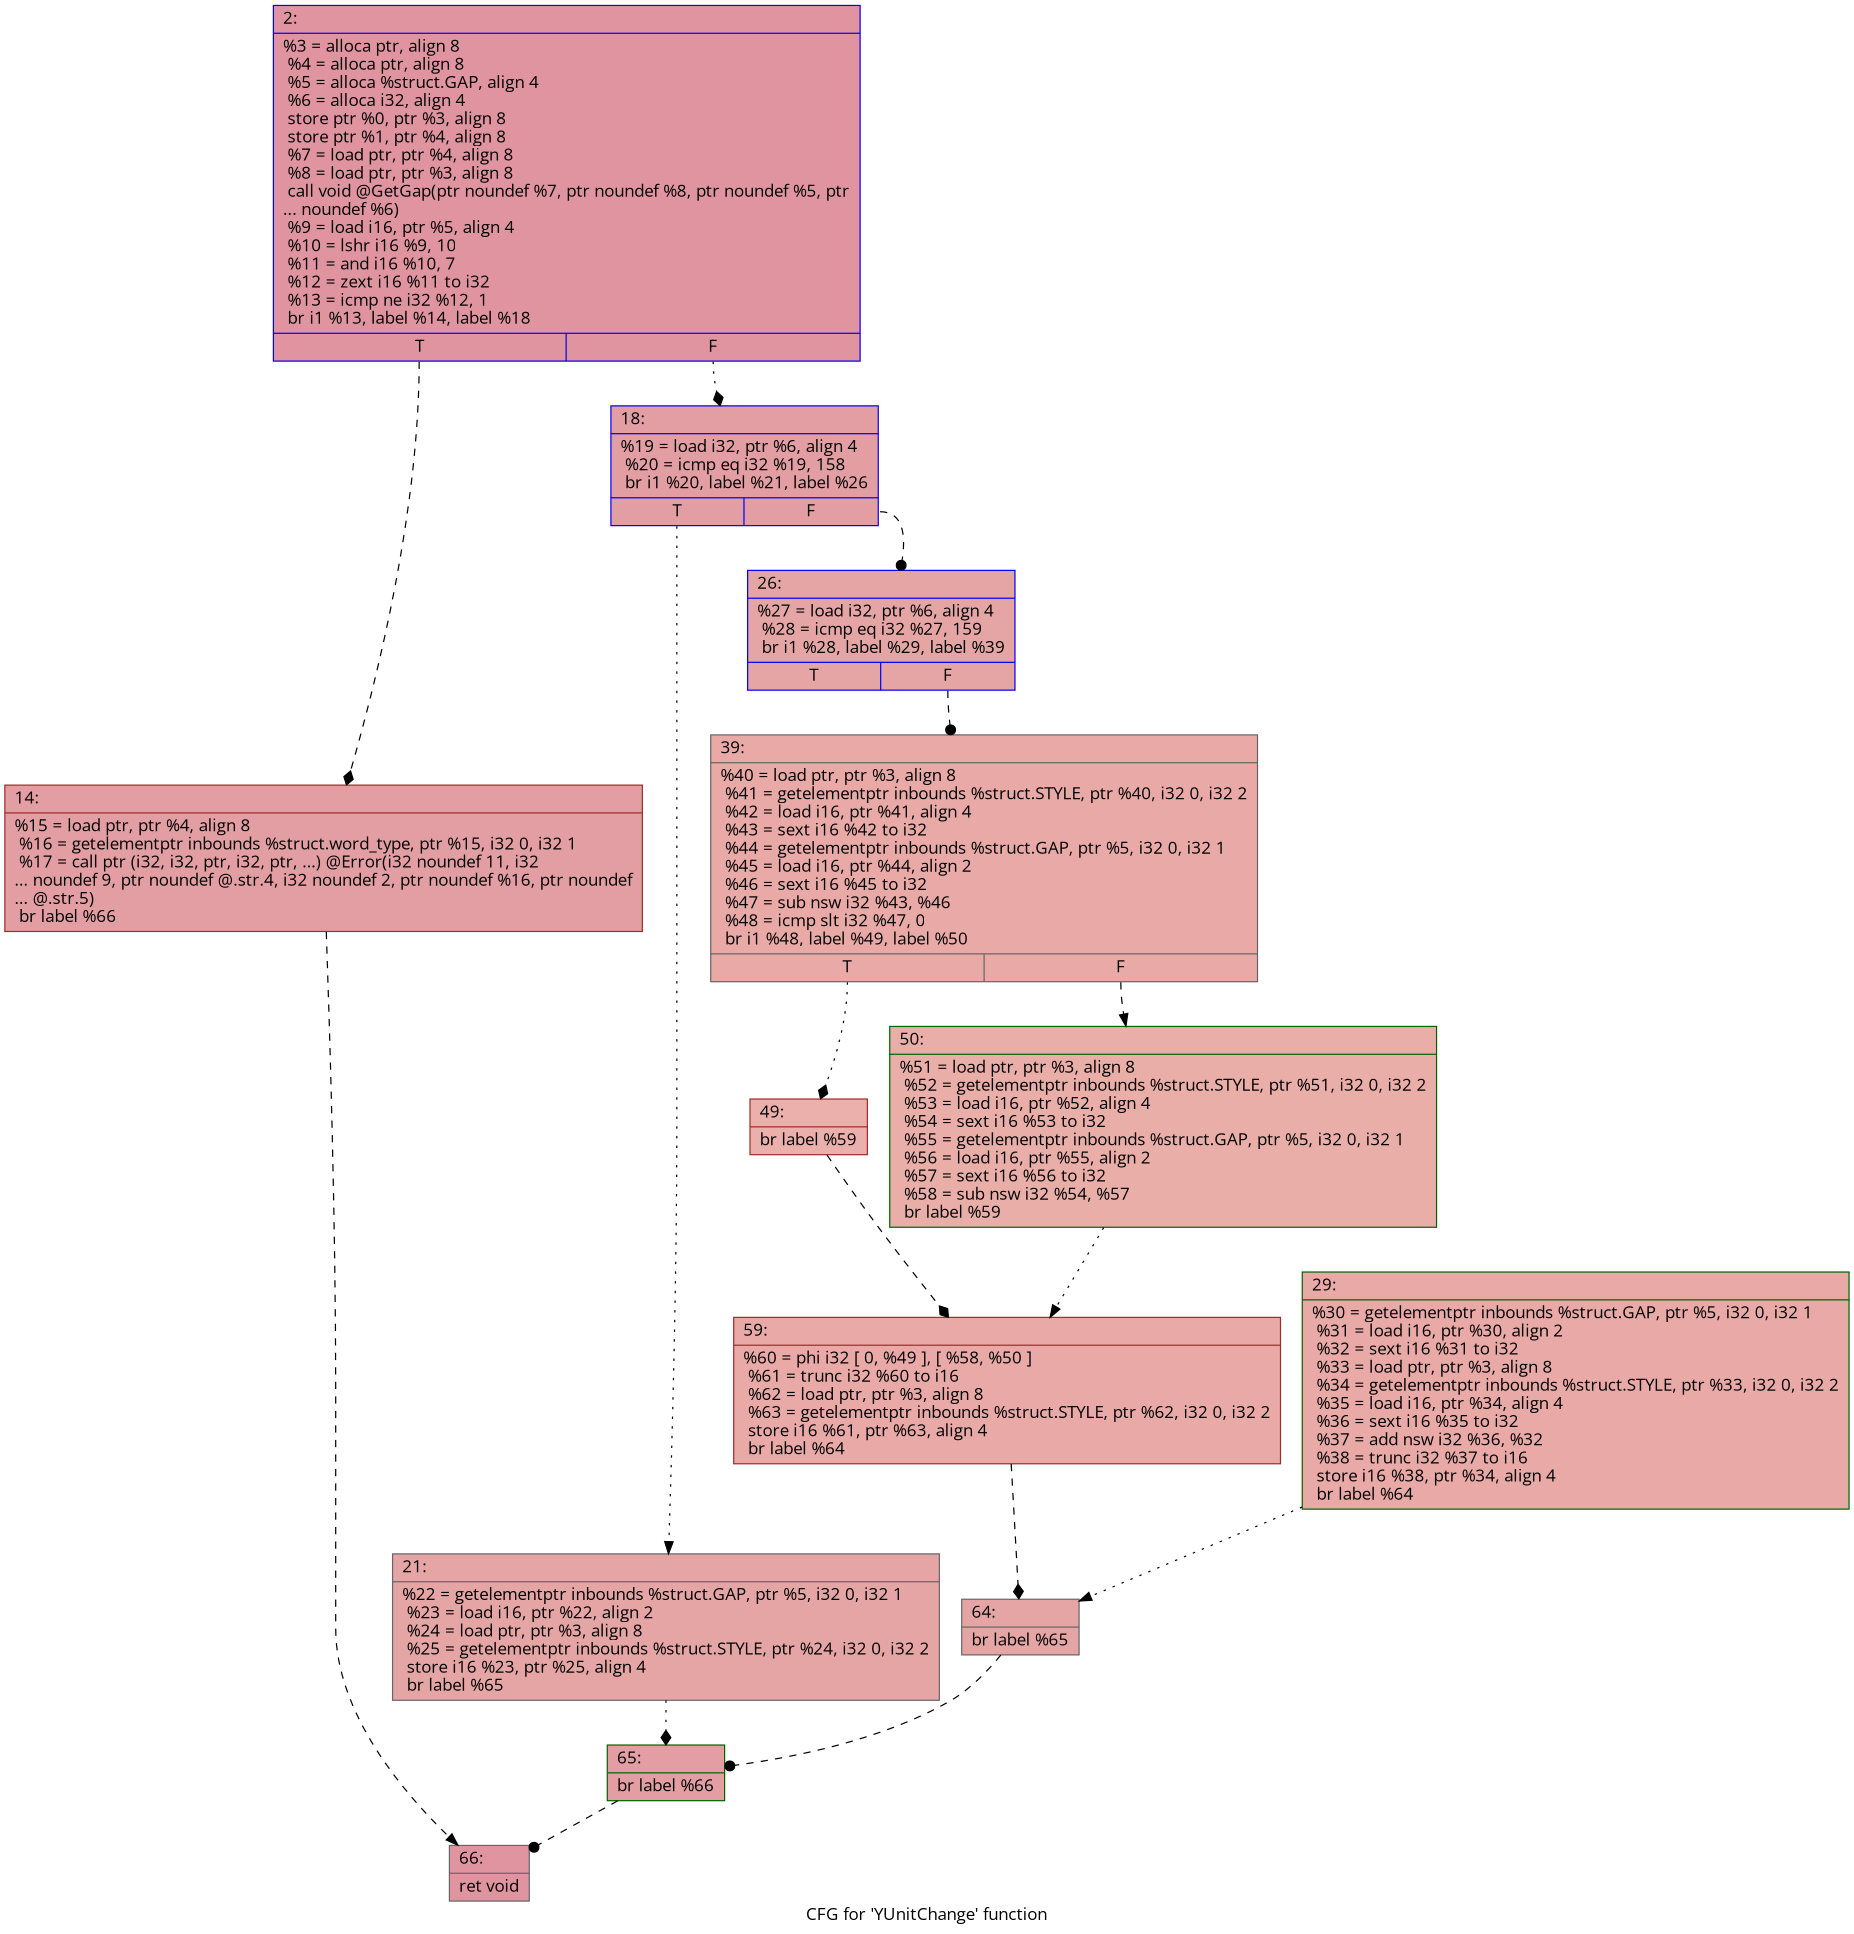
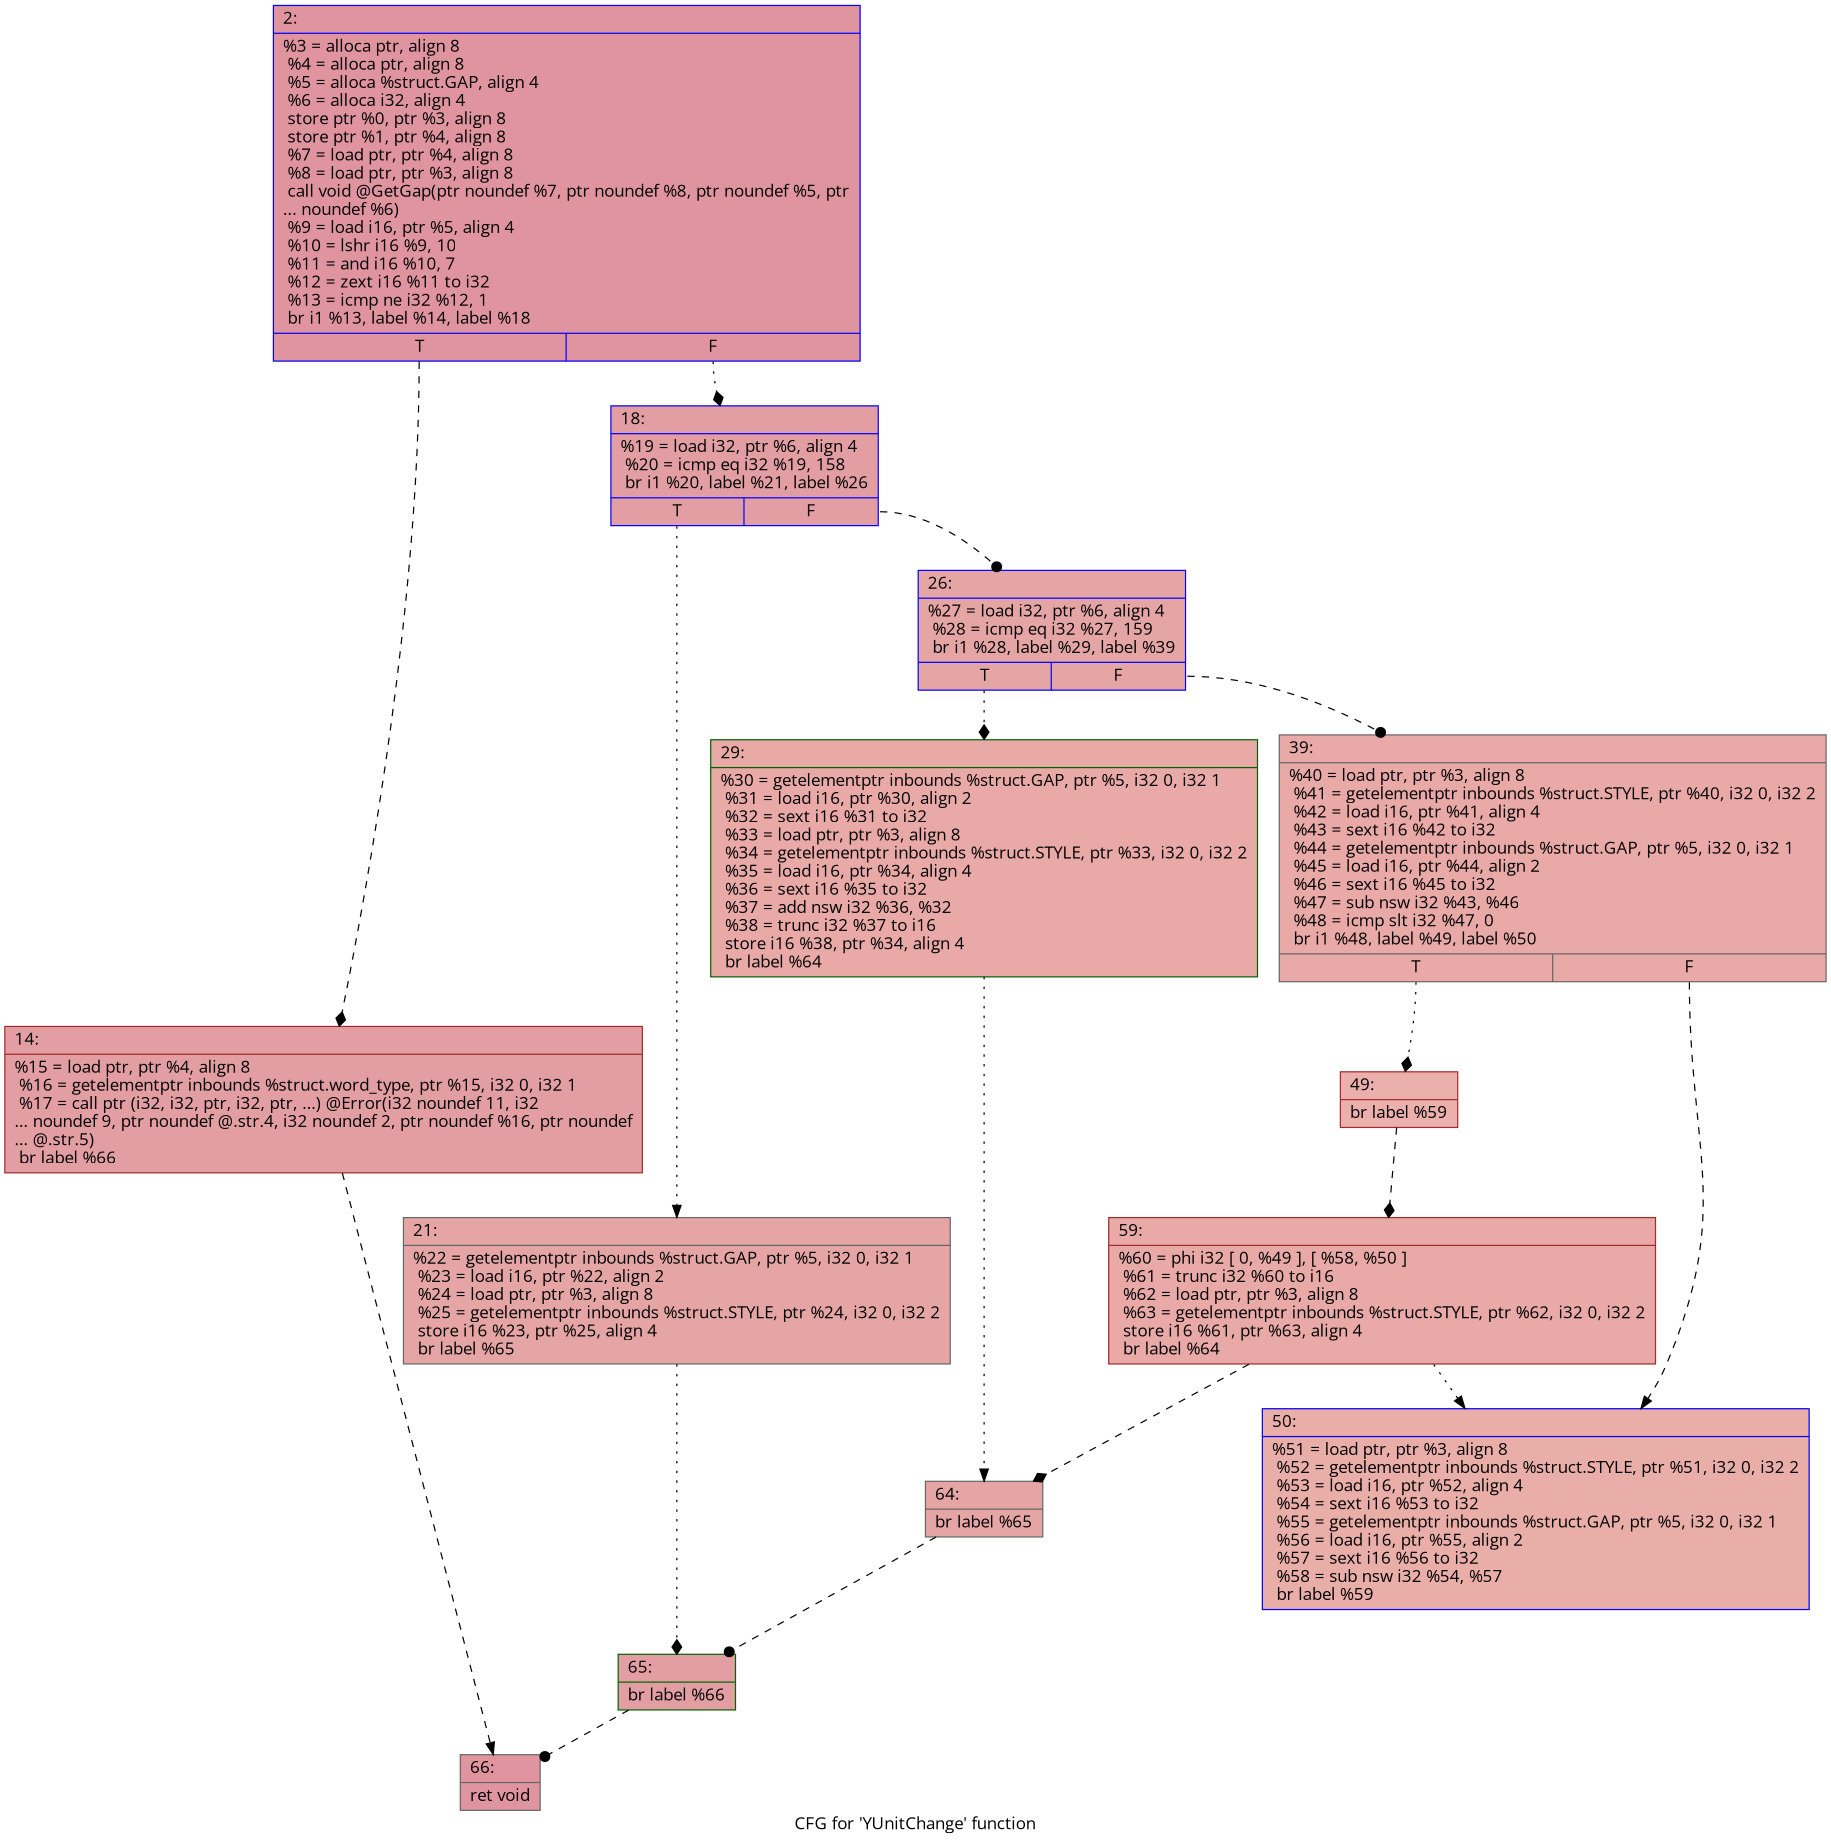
edge "26:" -> "29:": added
node "50:": color darkgreen -> blue
edge "50:" -> "59:": reversed
